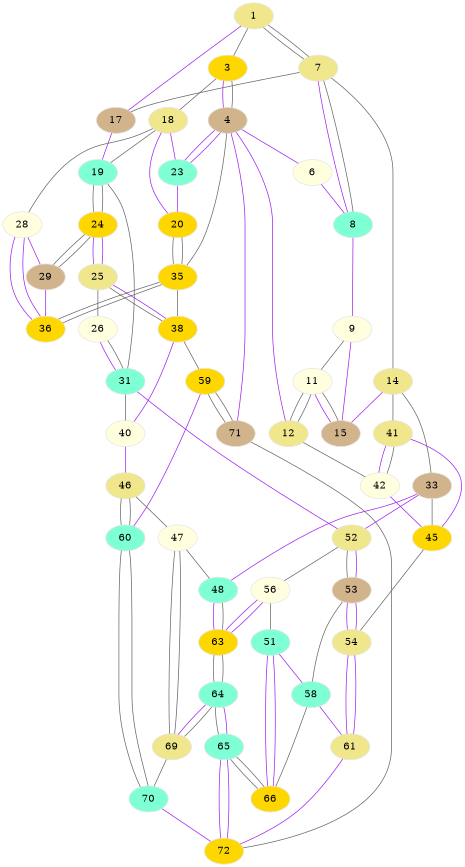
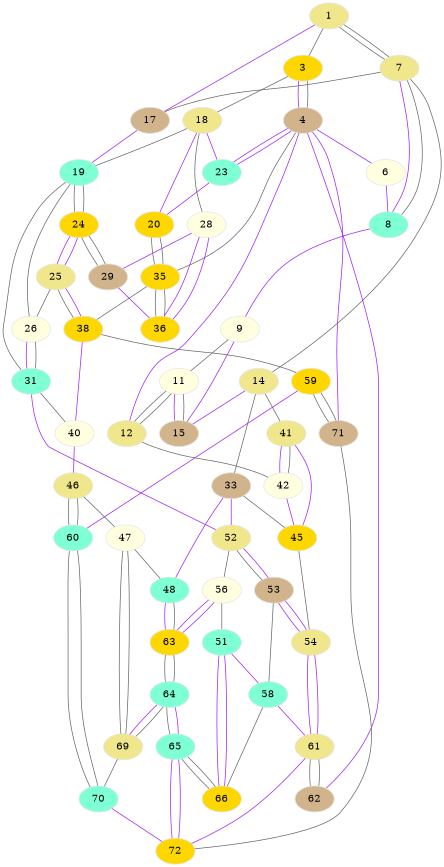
edge "19" -- "26": added
node "62": added
